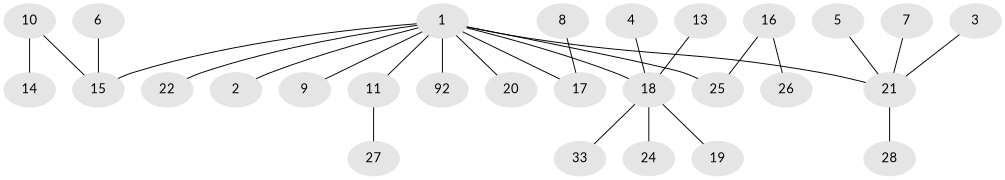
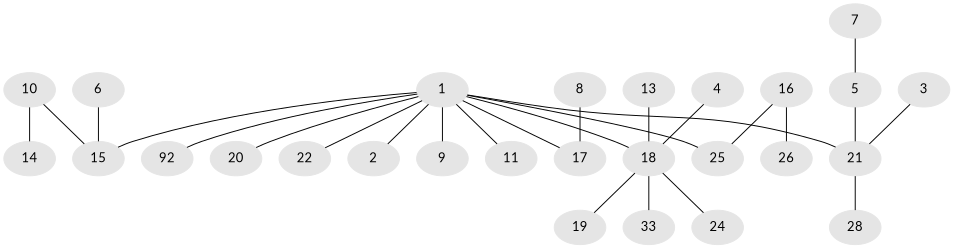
edge "7" -- "21": now "7" -- "5"
node "27": removed
